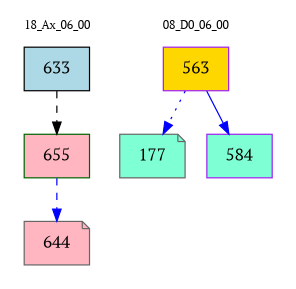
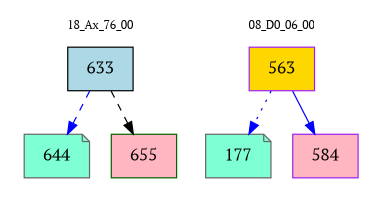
cluster "18_Ax_06_00": label "18_Ax_06_00" -> "18_Ax_76_00"
node "584": fillcolor aquamarine -> lightpink
edge "655" -> "644": now "633" -> "644"
node "644": fillcolor lightpink -> aquamarine
